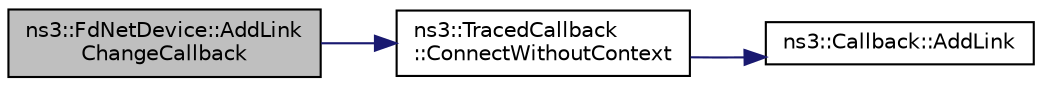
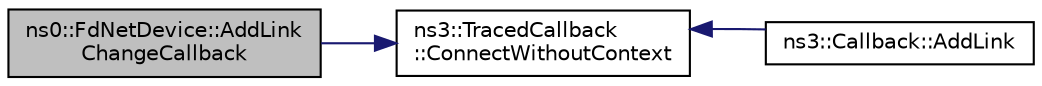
node "ns3::FdNetDevice::AddLink ChangeCallback": label "ns3::FdNetDevice::AddLink ChangeCallback" -> "ns0::FdNetDevice::AddLink ChangeCallback"
edge "ns3::TracedCallback ::ConnectWithoutContext" -> "ns3::Callback::AddLink": reversed
